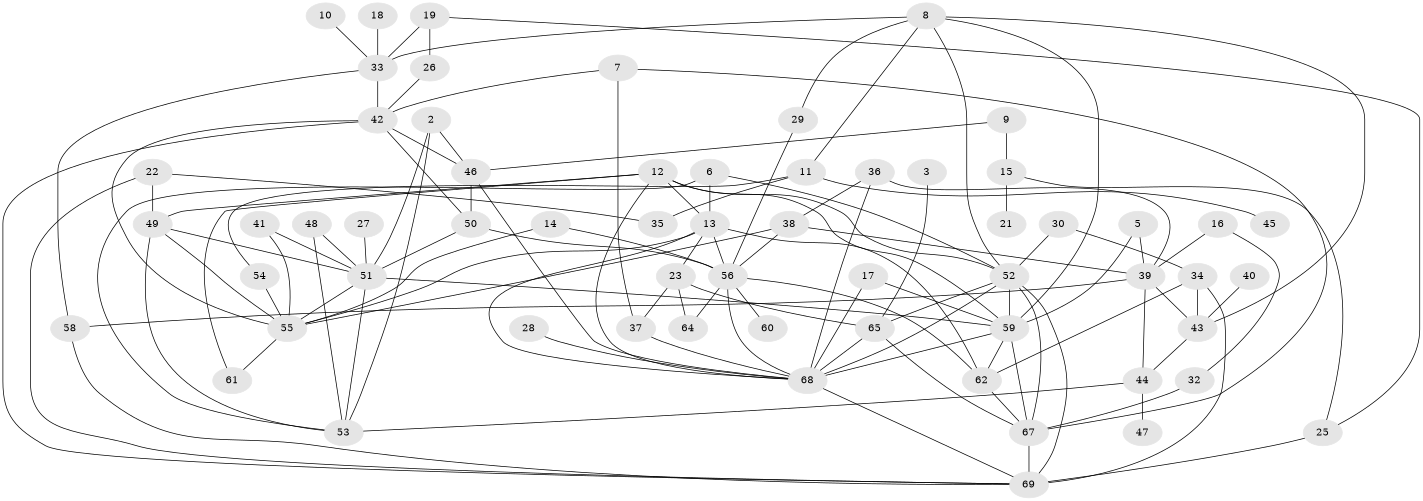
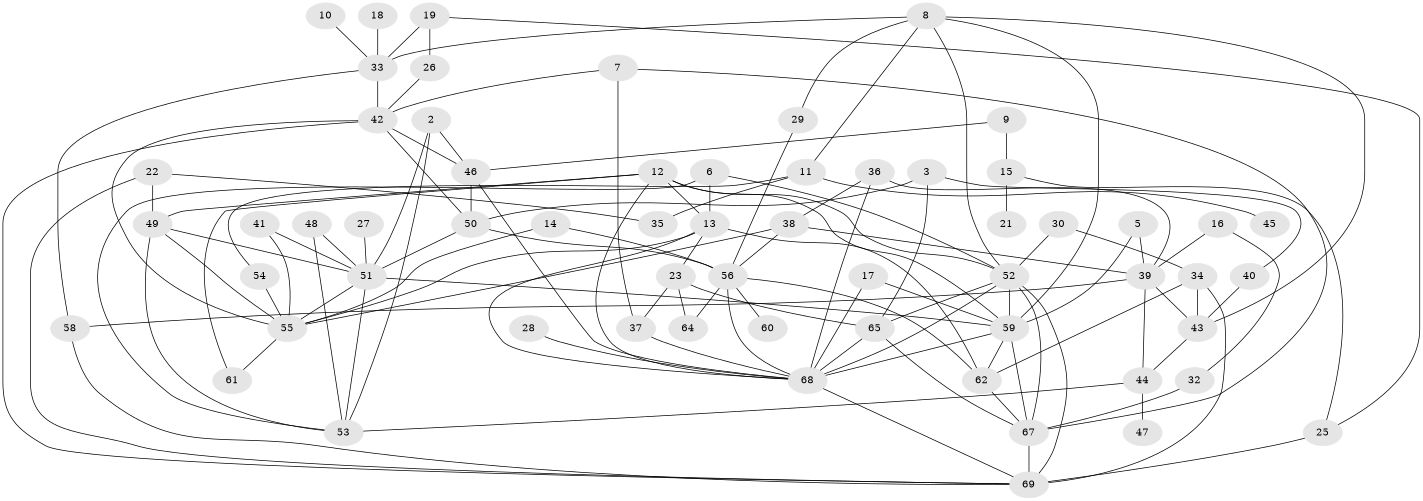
edge "3" -- "40": added
edge "3" -- "50": added
edge "13" -- "56": removed
